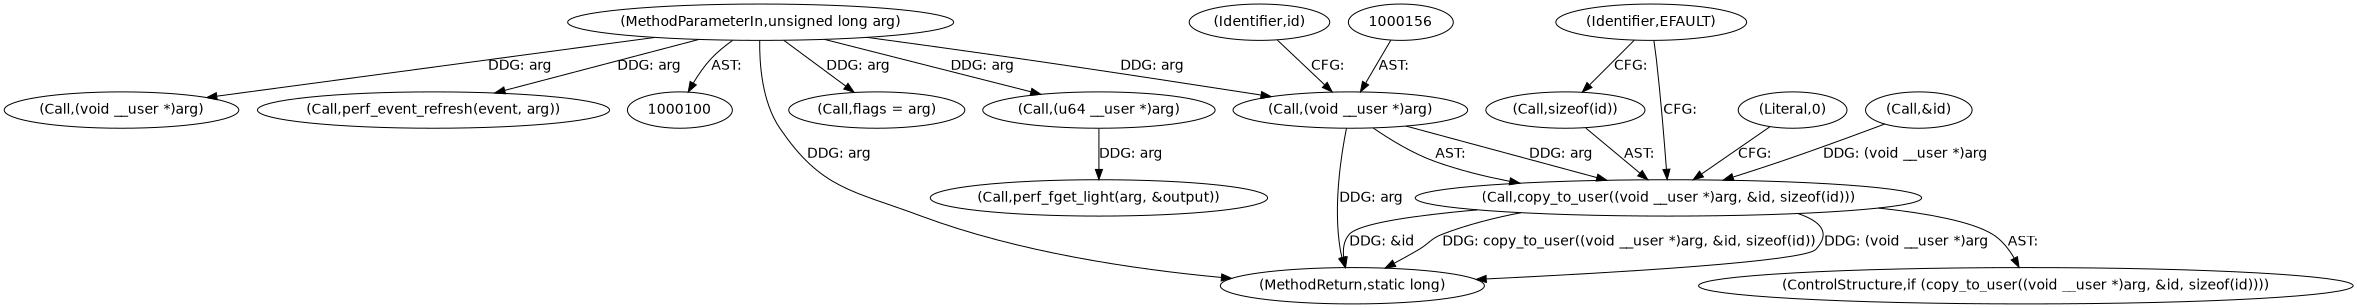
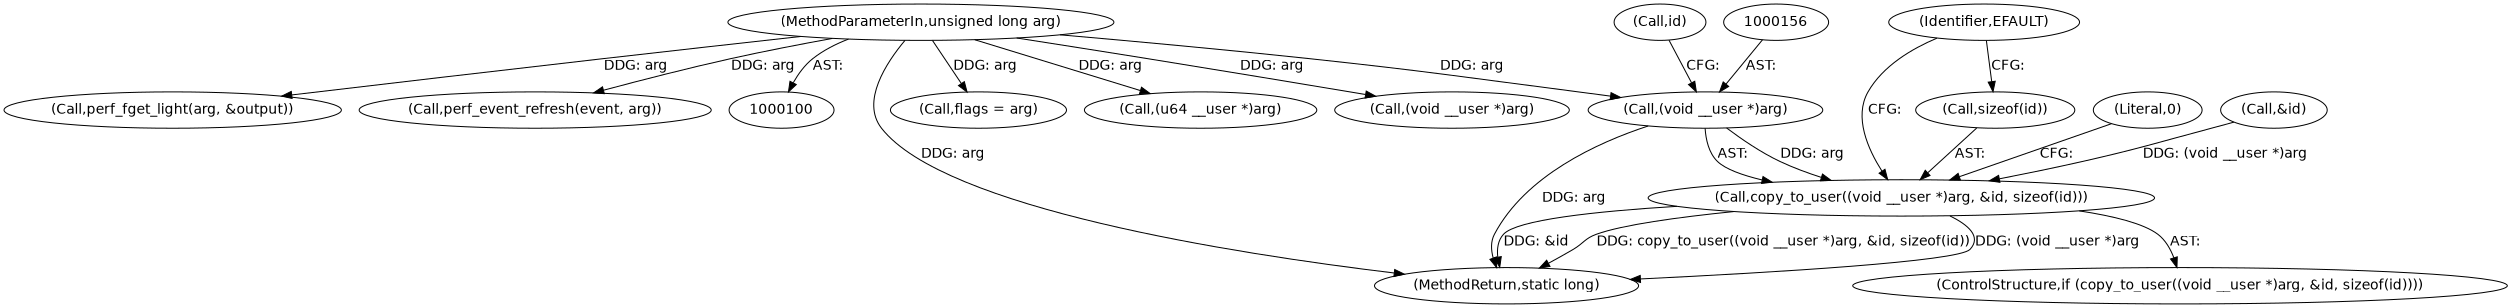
node "(Identifier,id)": label "(Identifier,id)" -> "(Call,id)"
edge "(Call,(u64 __user *)arg)" -> "(Call,perf_fget_light(arg, &output))": now "(MethodParameterIn,unsigned long arg)" -> "(Call,perf_fget_light(arg, &output))"
